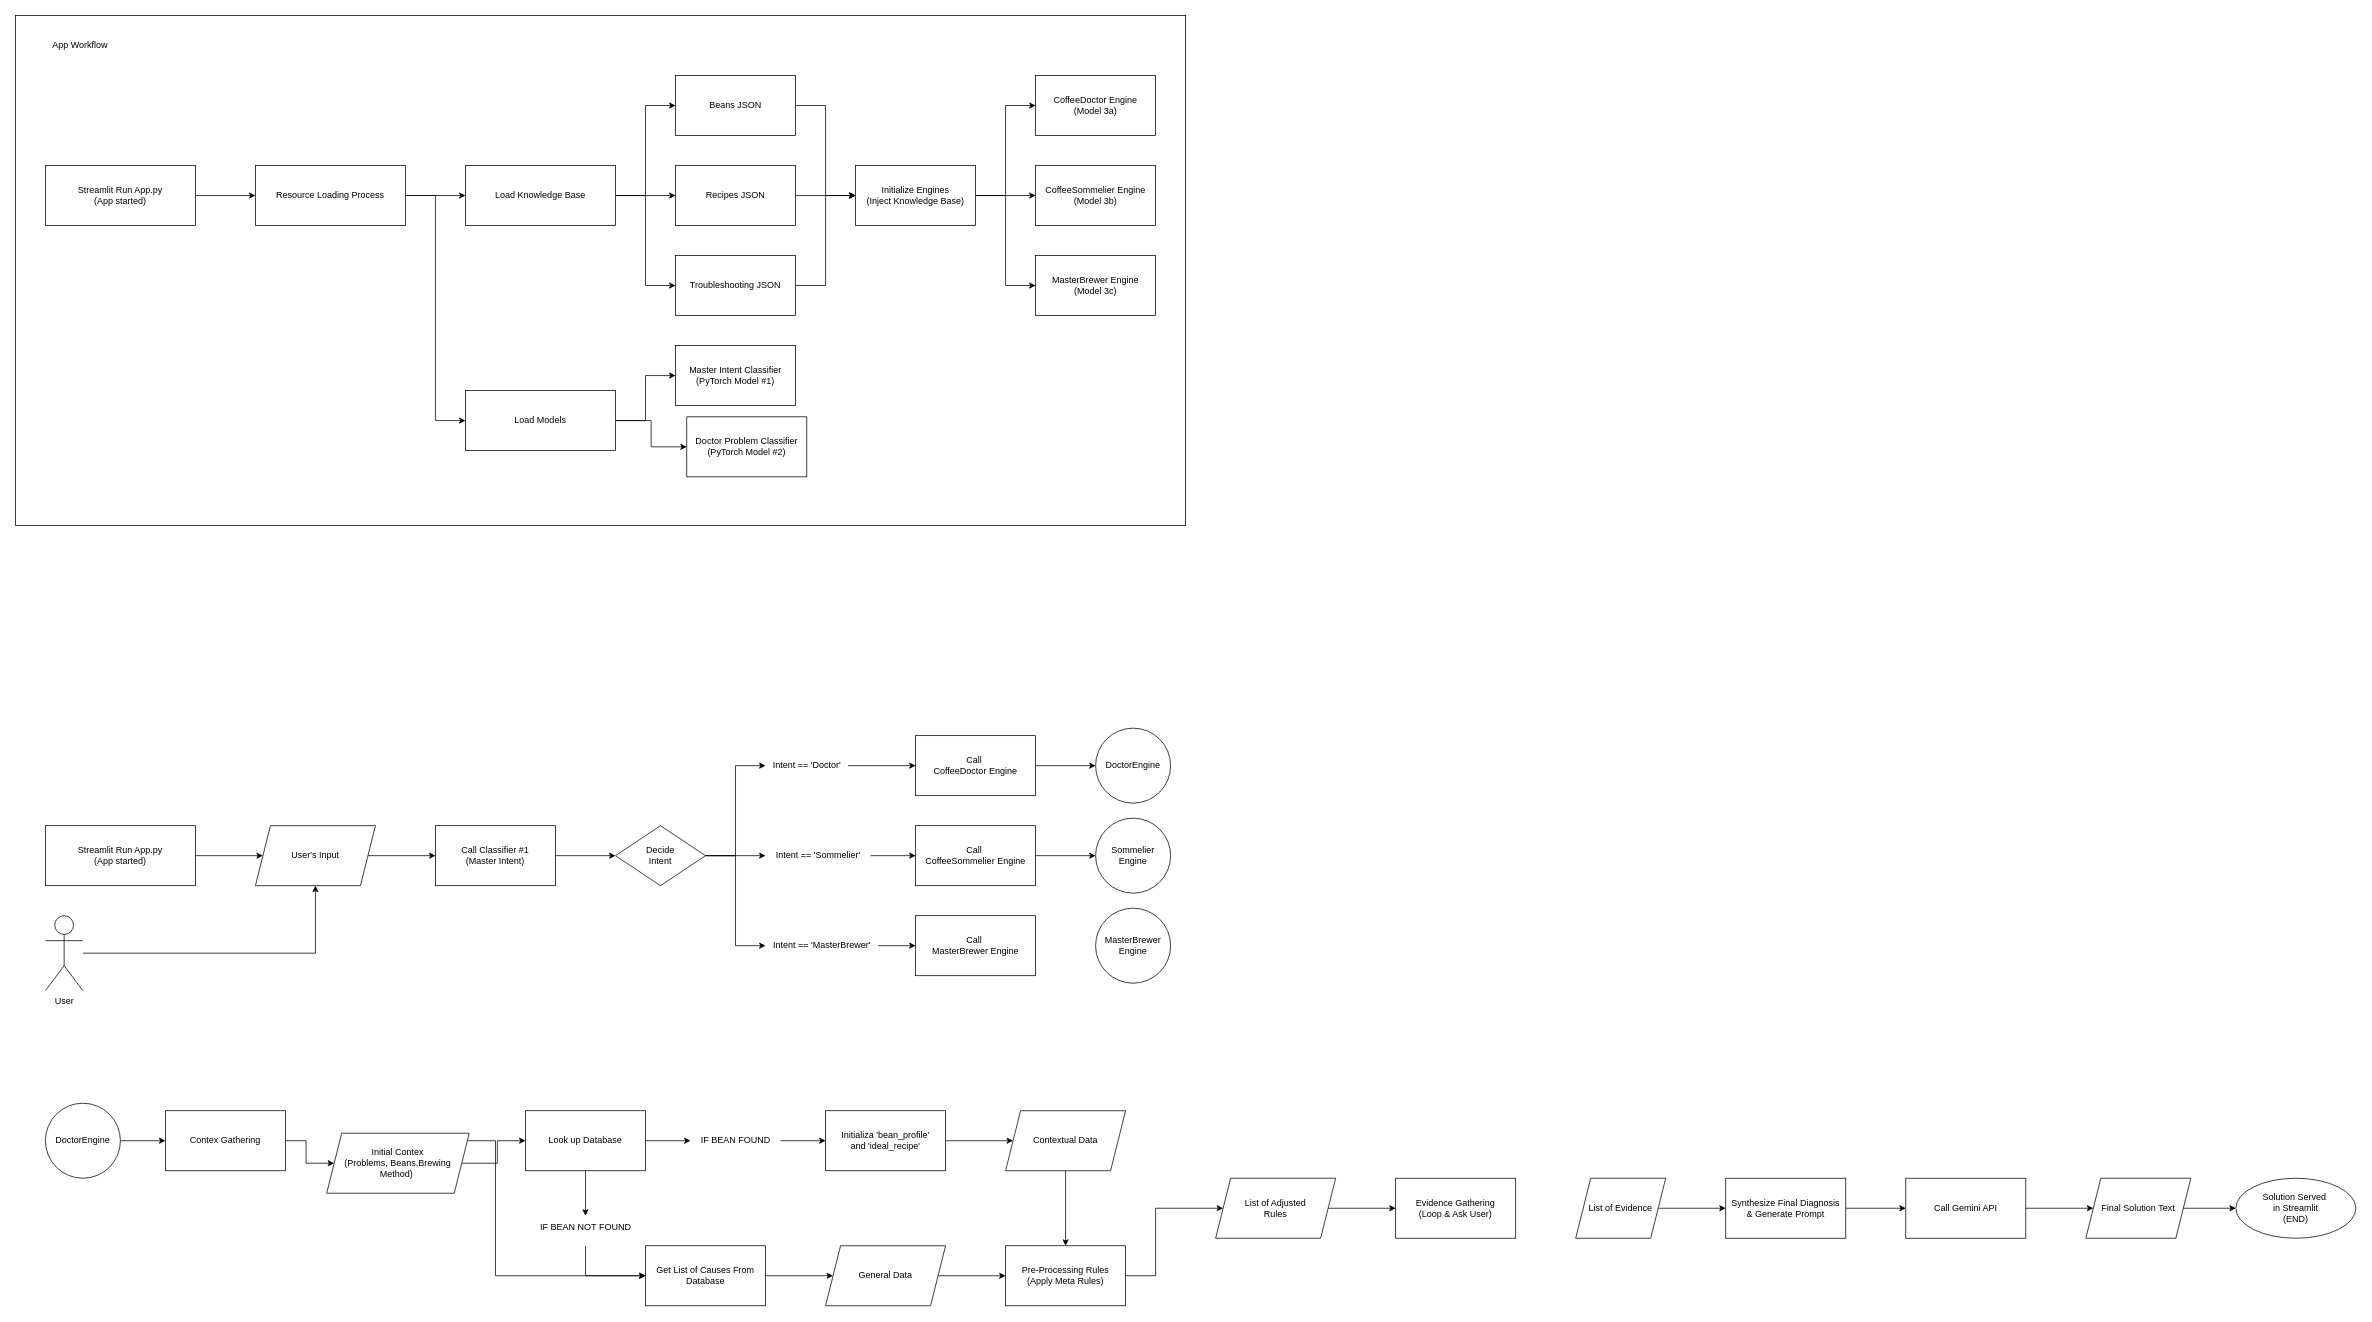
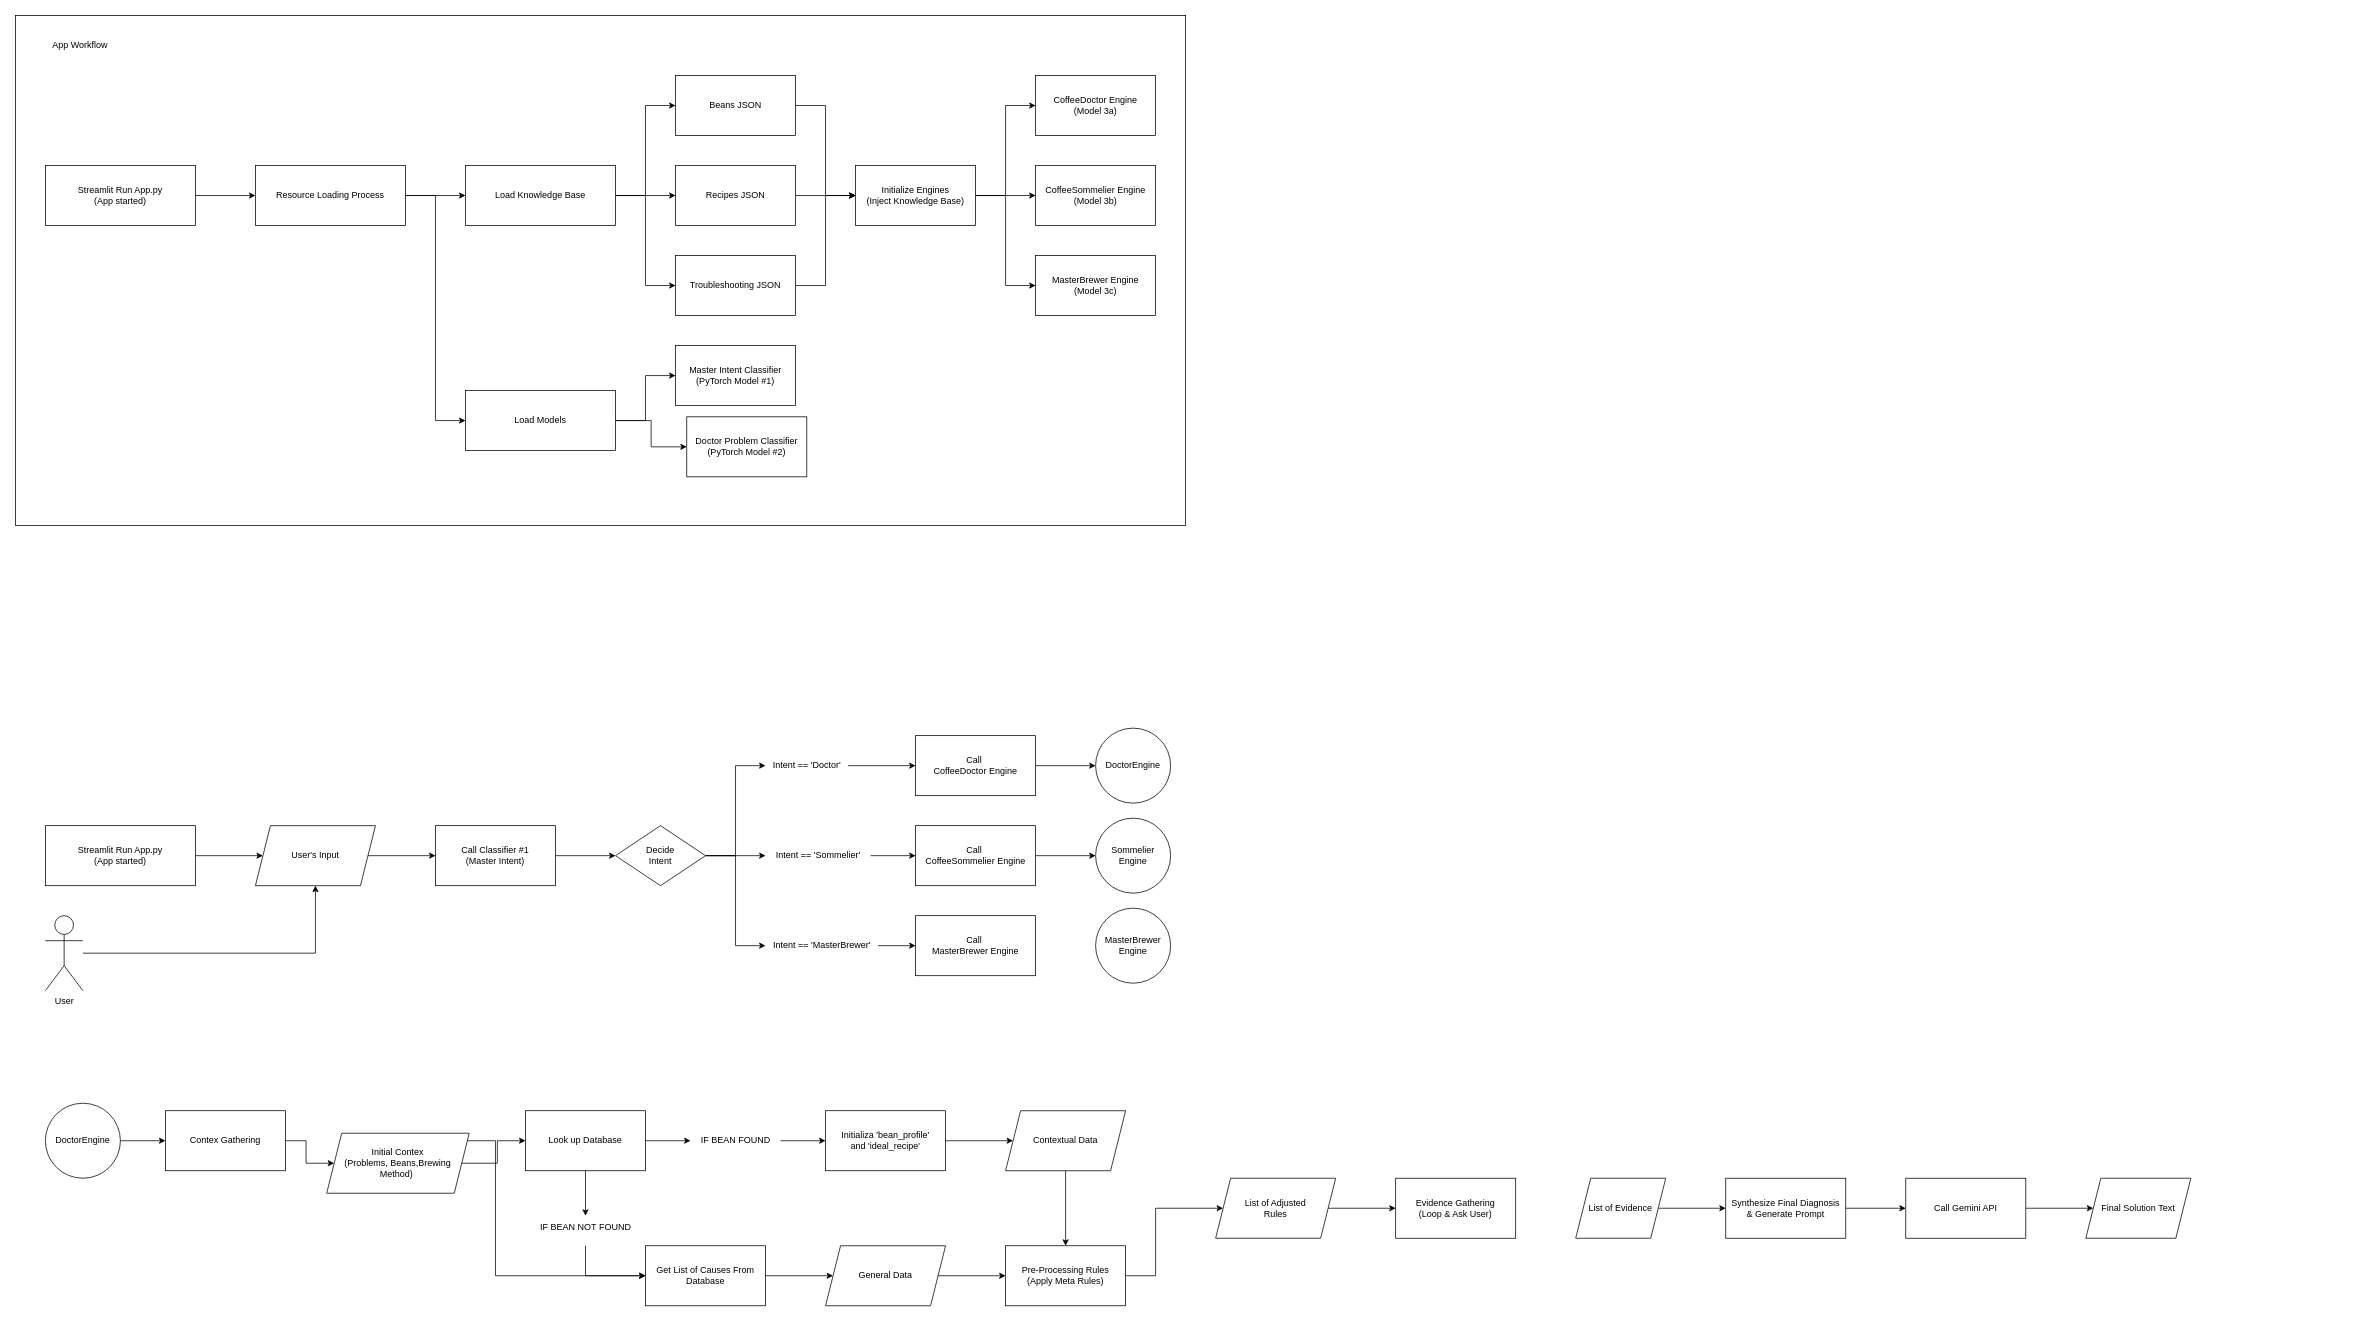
edge "Final Solution Text" -> "Solution Served in Streamlit (END)": removed
node "Solution Served in Streamlit (END)": removed
